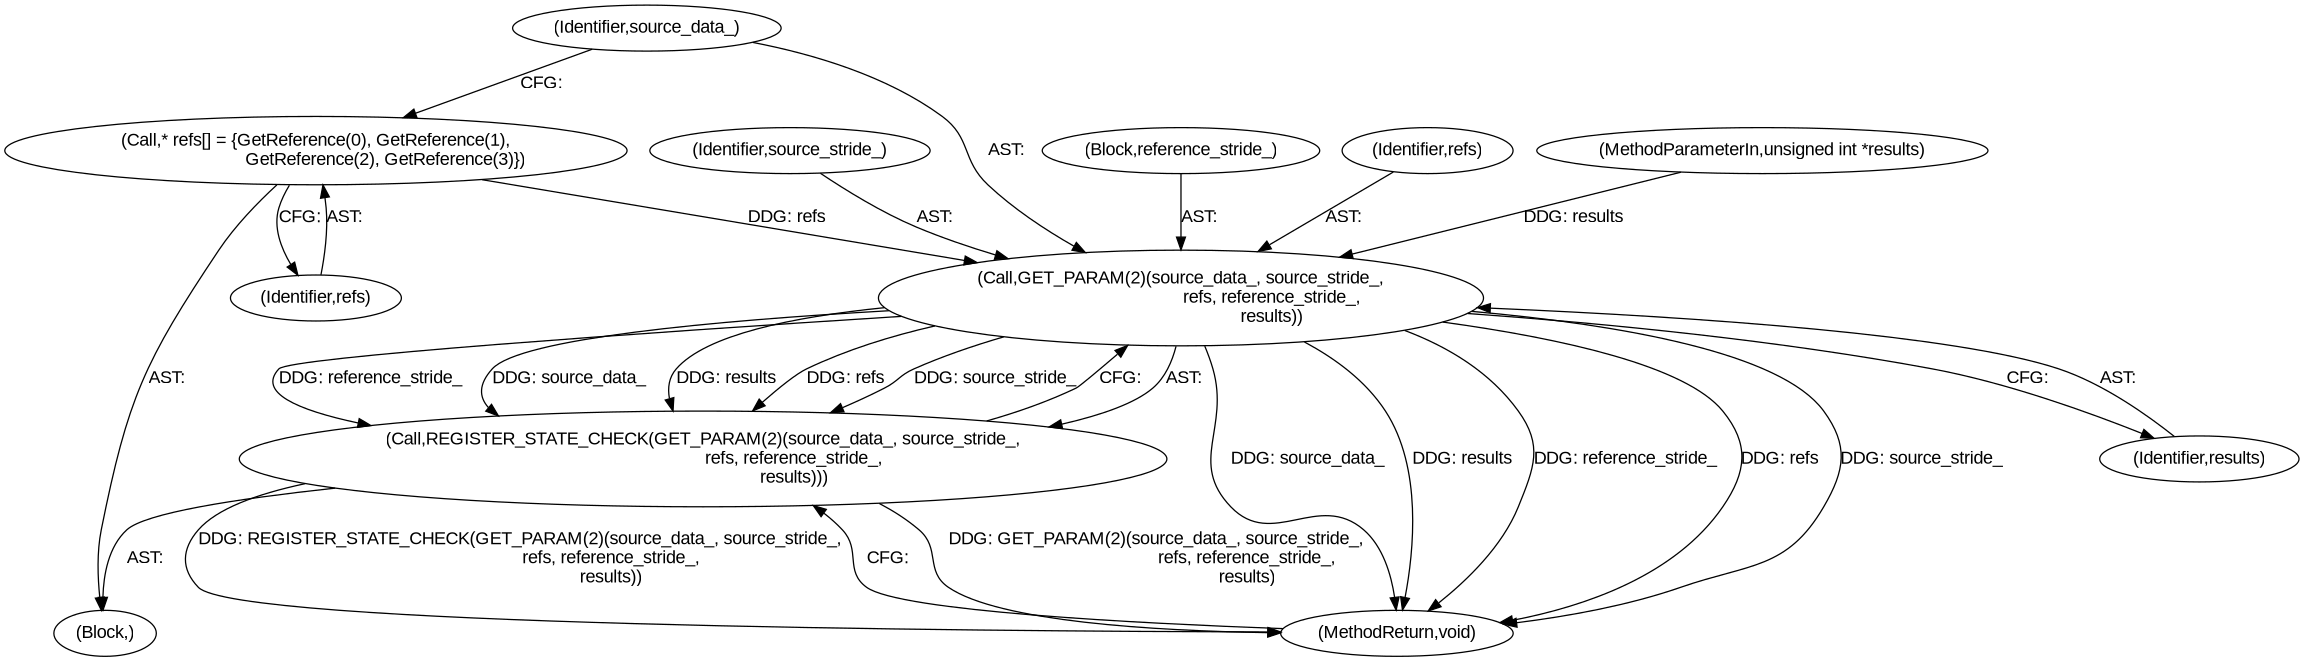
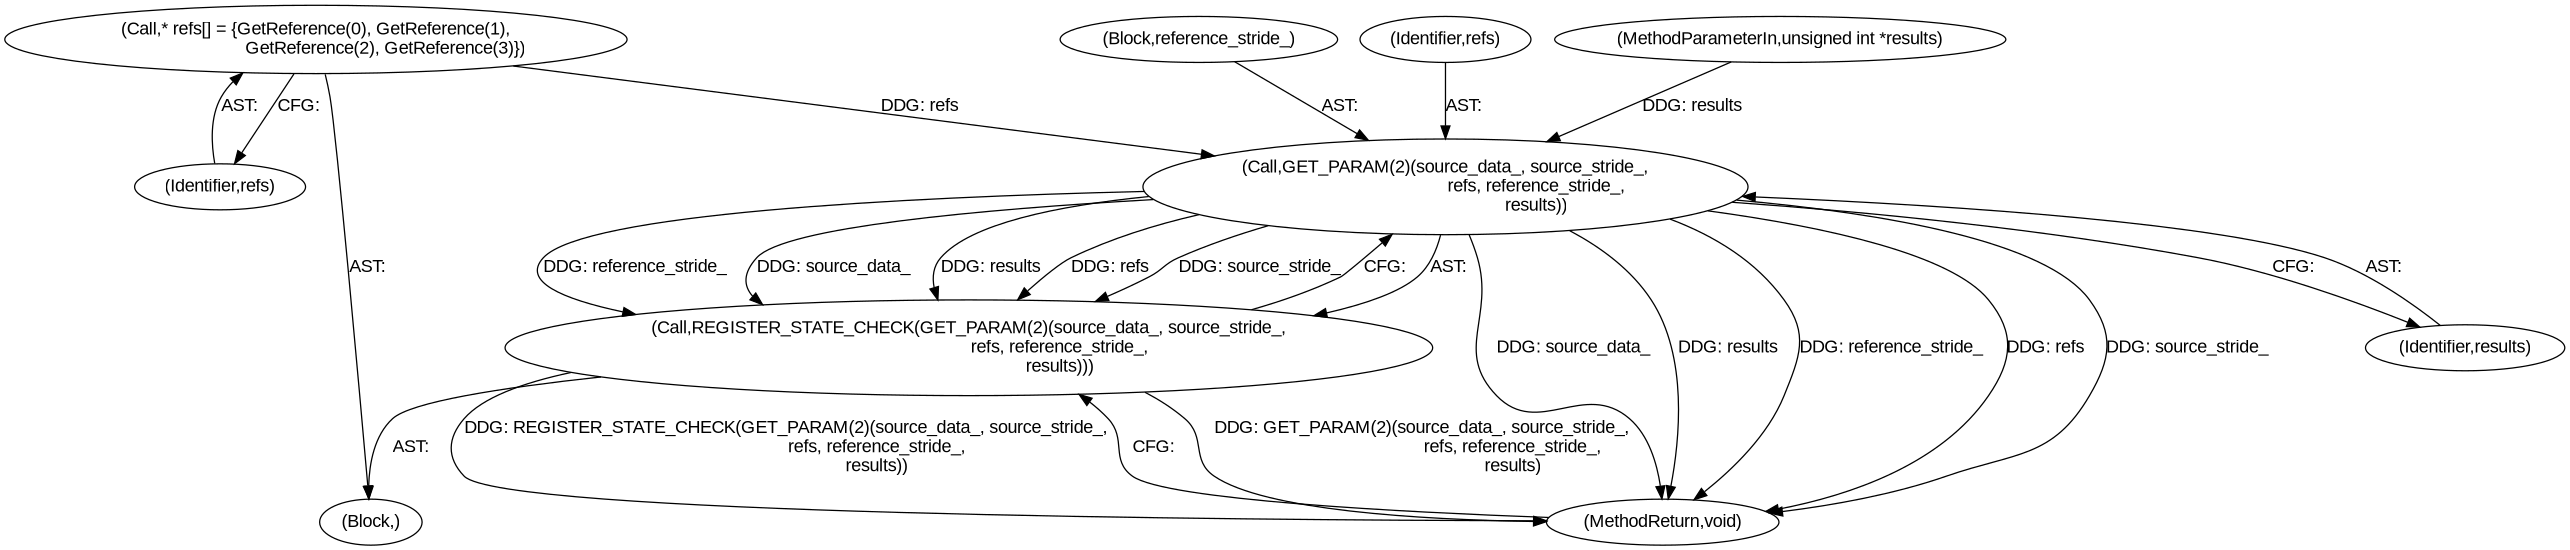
node "(Identifier,source_data_)": removed
node "(Identifier,source_stride_)": removed
